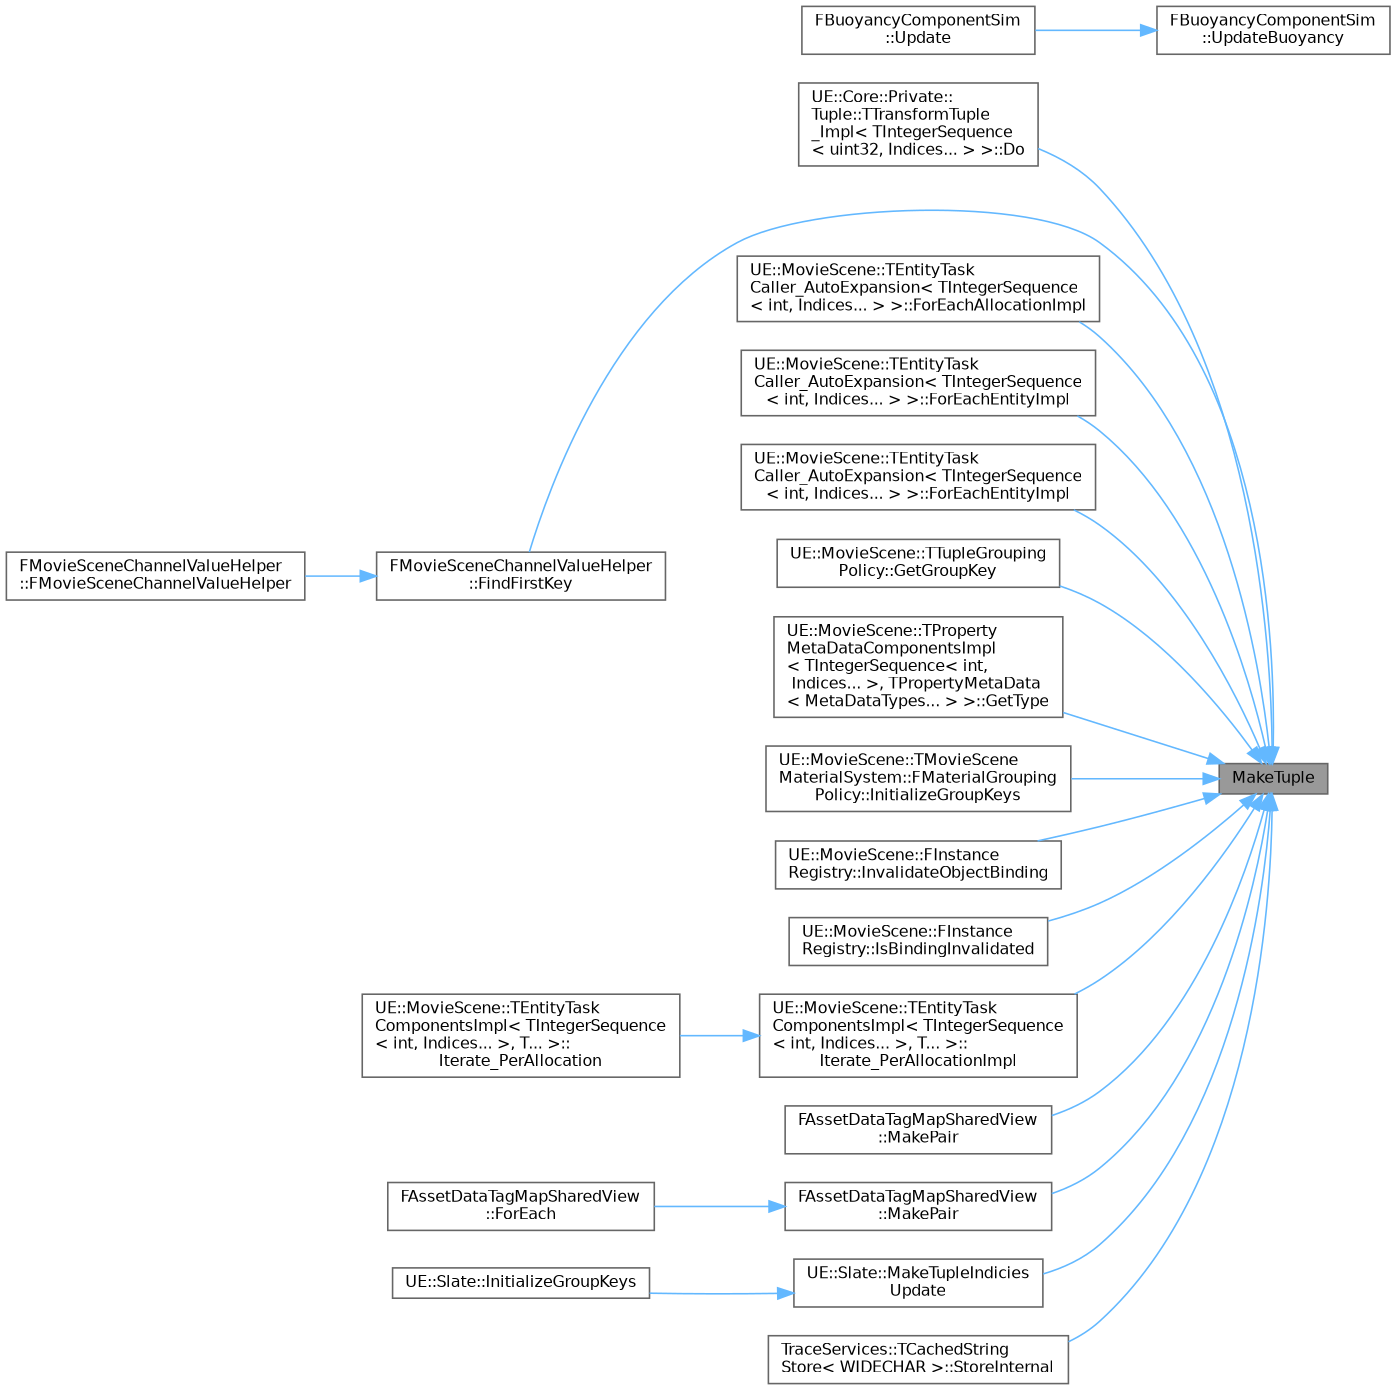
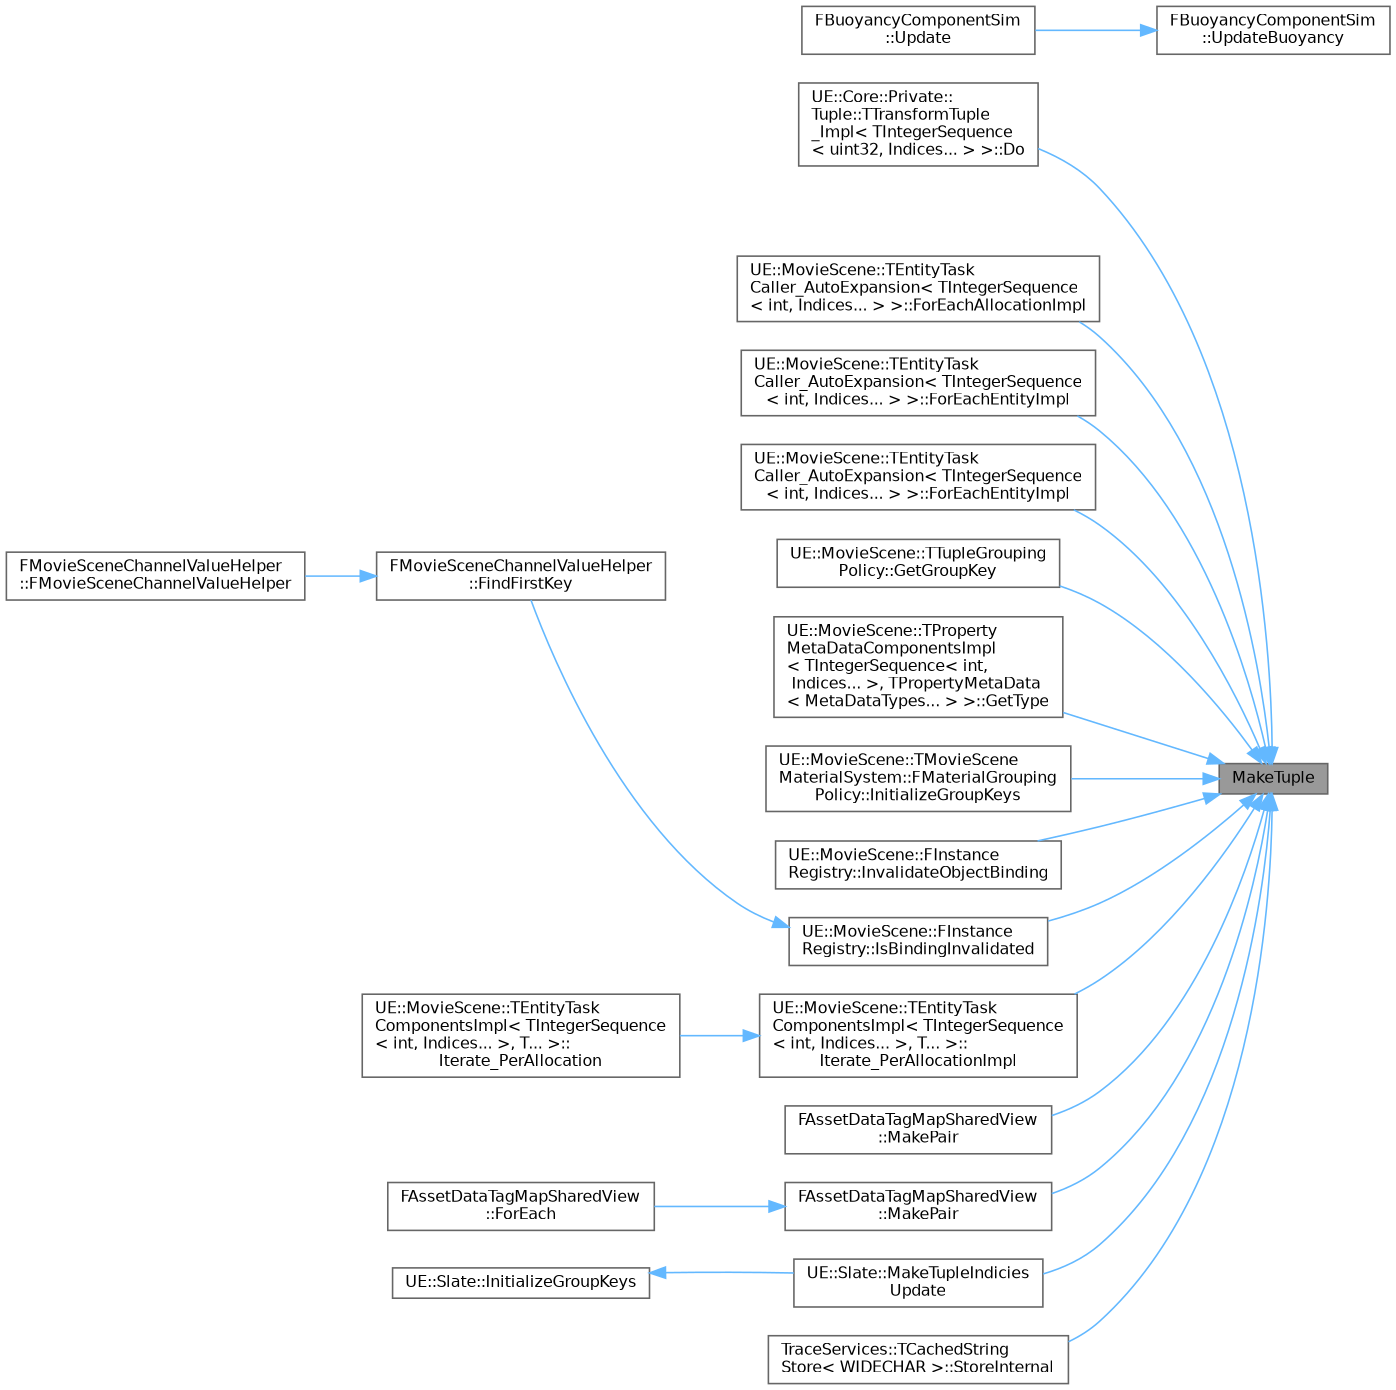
edge "FMovieSceneChannelValueHelper ::FindFirstKey" -> "MakeTuple": now "FMovieSceneChannelValueHelper ::FindFirstKey" -> "UE::MovieScene::FInstance Registry::IsBindingInvalidated"
edge "UE::Slate::InitializeGroupKeys" -> "UE::Slate::MakeTupleIndicies Update": reversed
